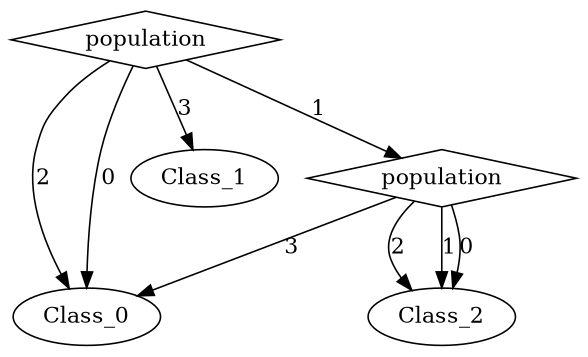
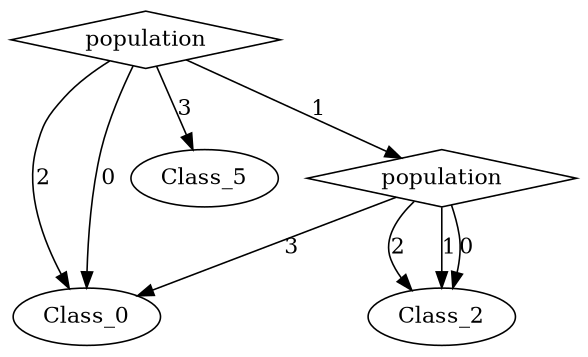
node "Class_1": label "Class_1" -> "Class_5"
